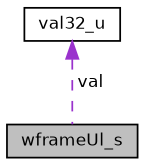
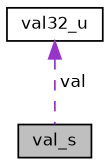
node "wframeUl_s": label "wframeUl_s" -> "val_s"
